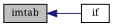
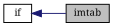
edge "if" -> "imtab": reversed
